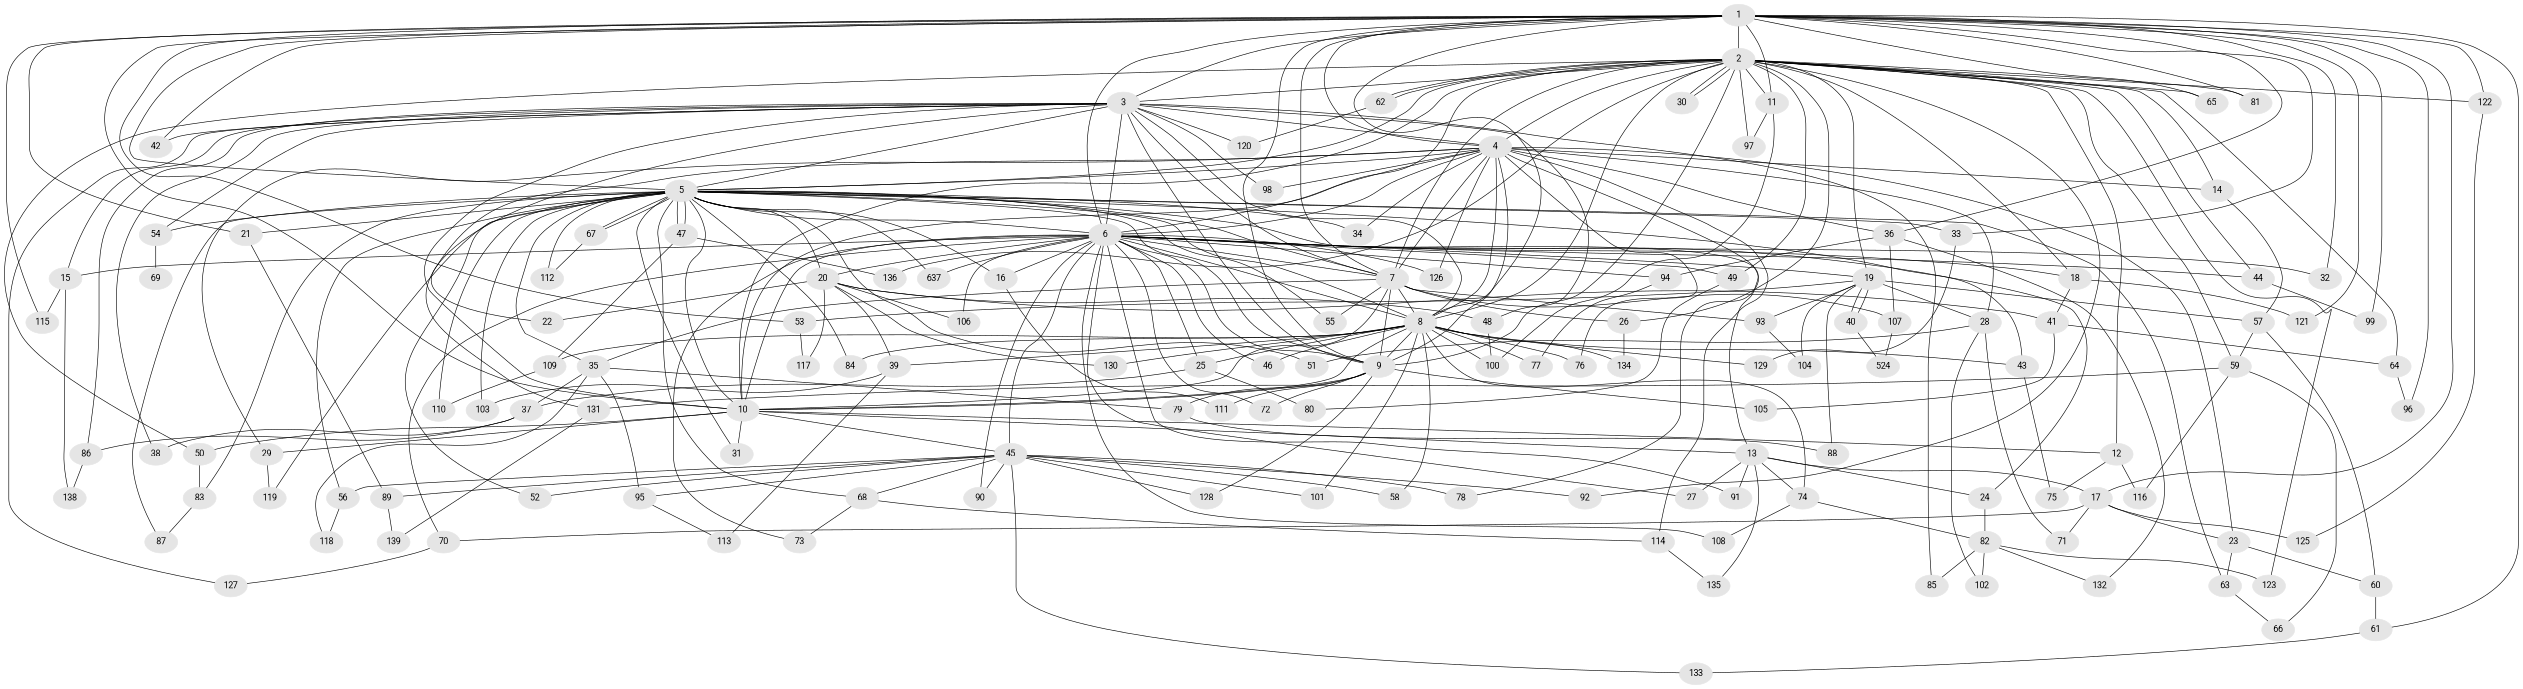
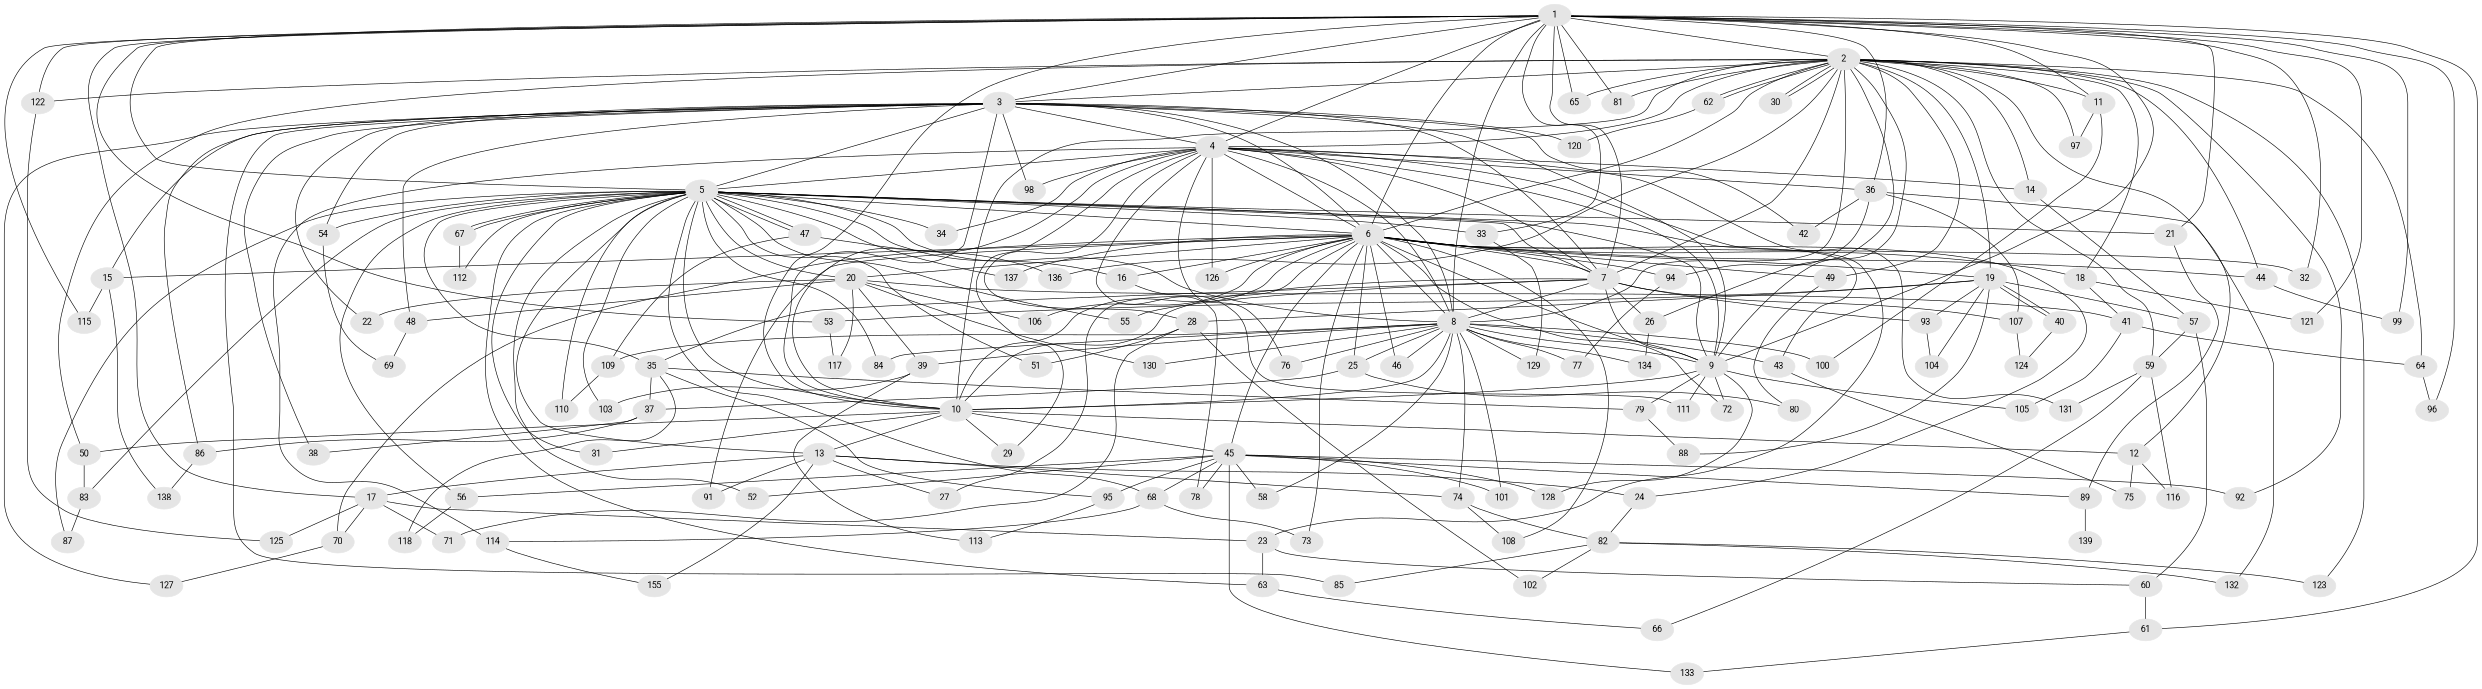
edge "1" -- "42": now "36" -- "42"
edge "2" -- "5": removed
node "637": label "637" -> "137"
edge "48" -- "100": now "48" -- "69"
node "524": label "524" -> "124"
edge "131" -- "139": removed
node "119": removed
node "90": removed
node "135": label "135" -> "155"
